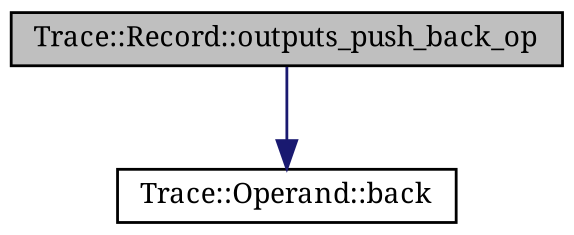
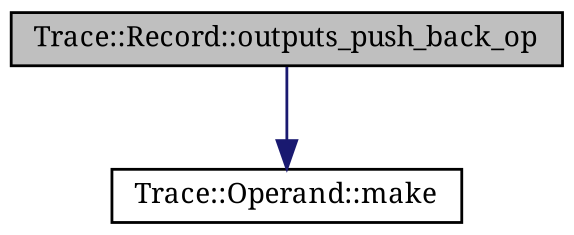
node "Trace::Operand::back": label "Trace::Operand::back" -> "Trace::Operand::make"
